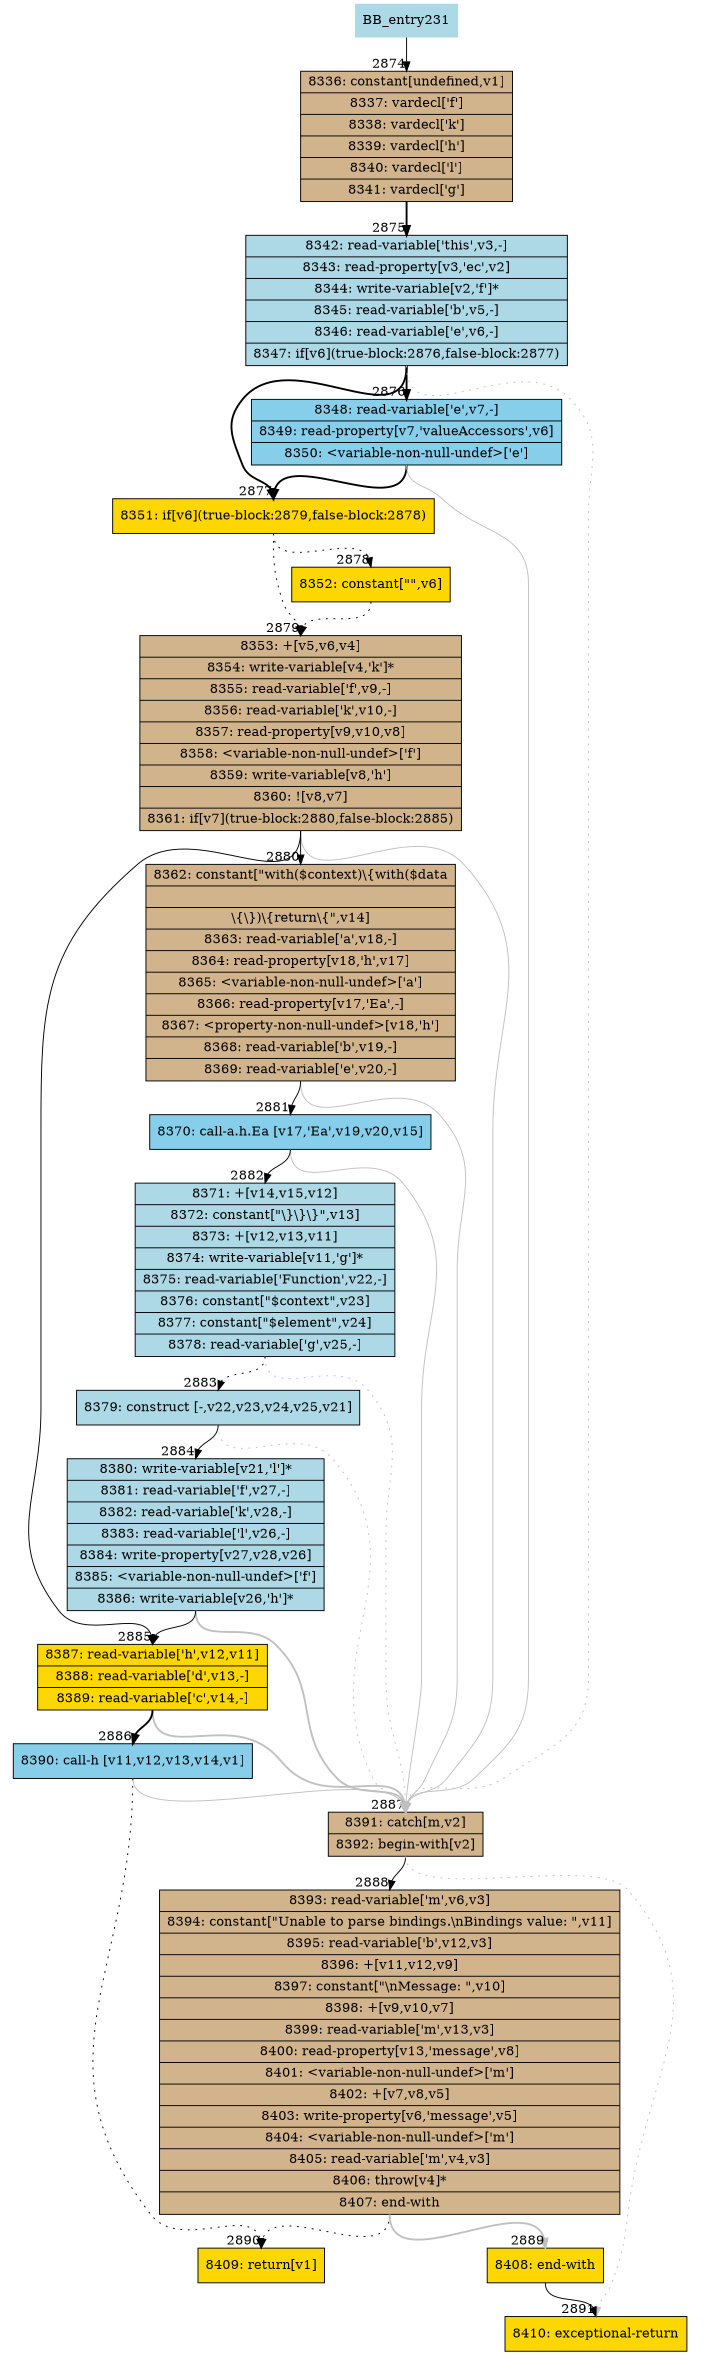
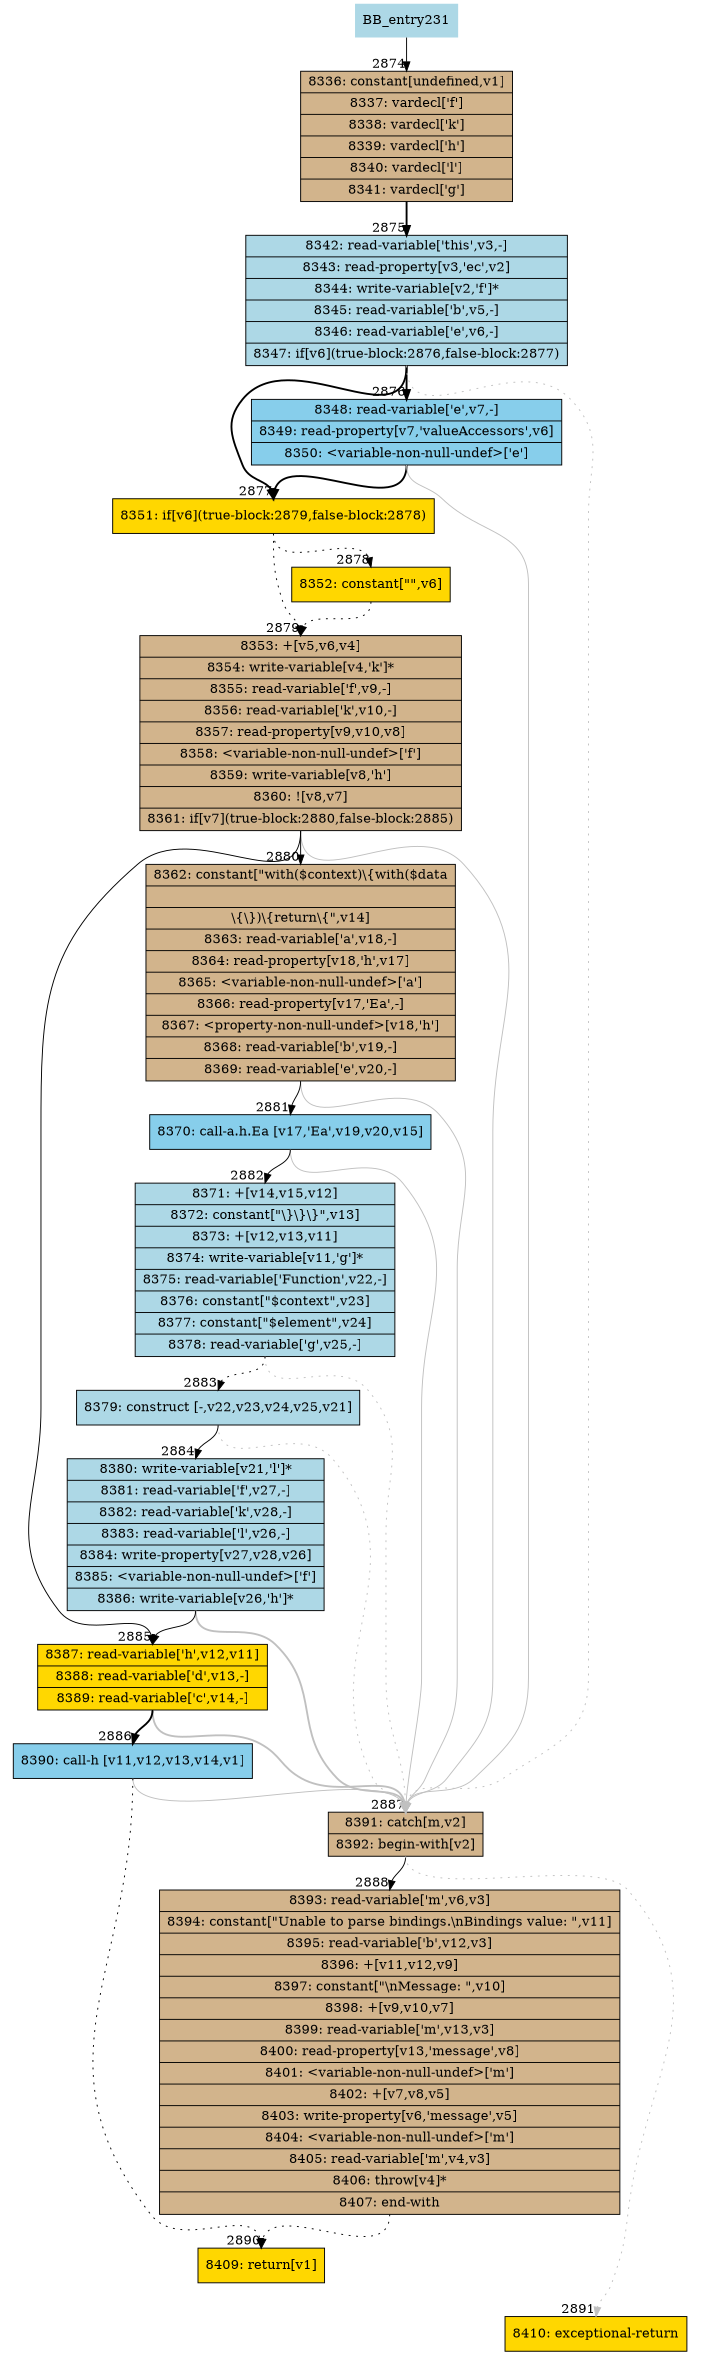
node "8408: end-with": removed
